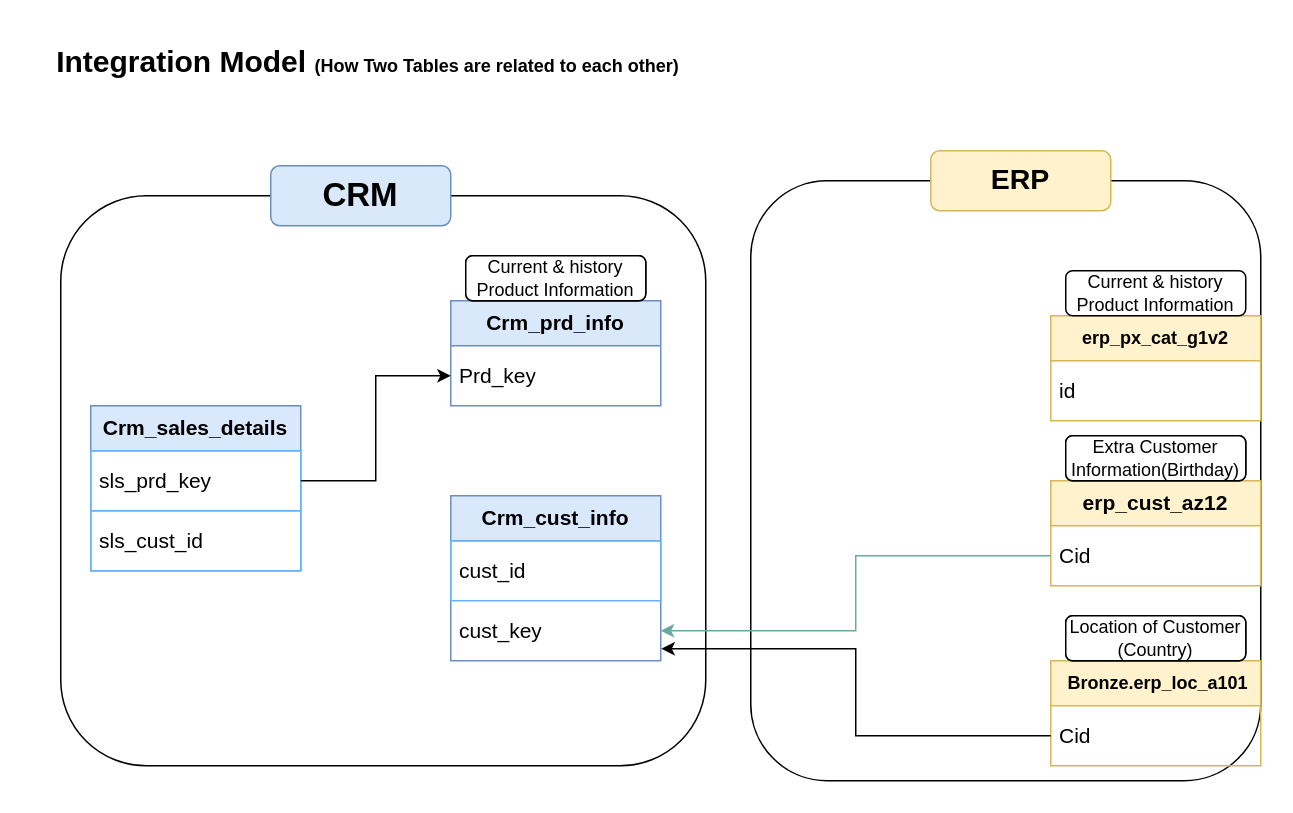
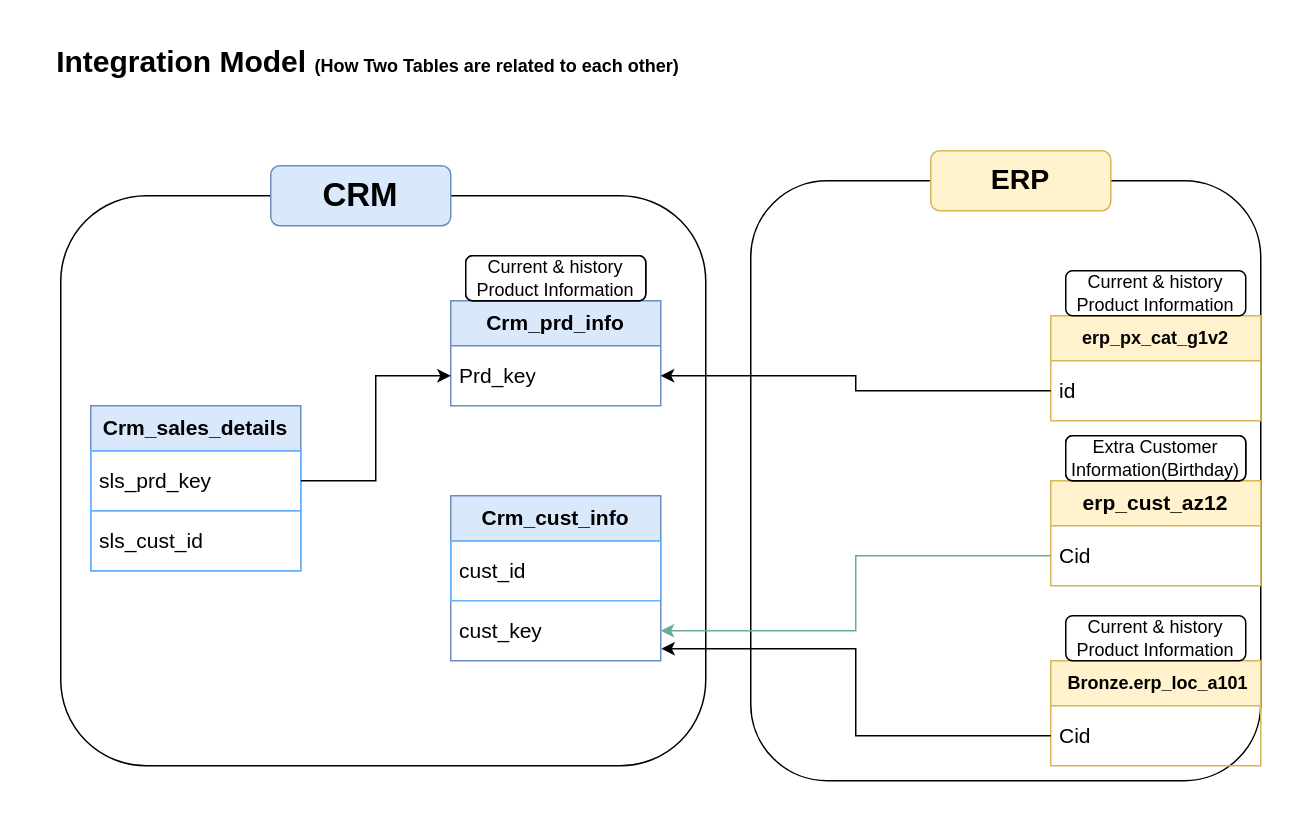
edge "id" -> "Prd_key": added
node "Location of Customer (Country)": removed
